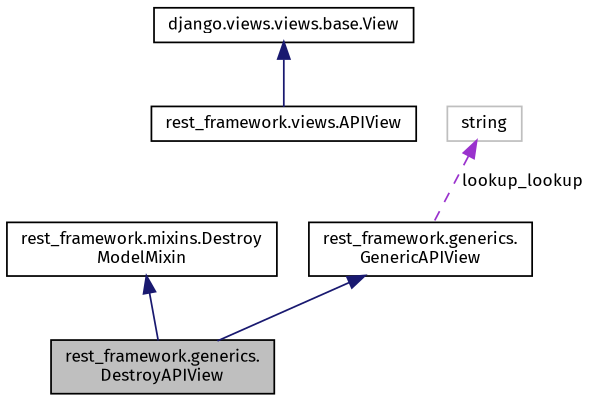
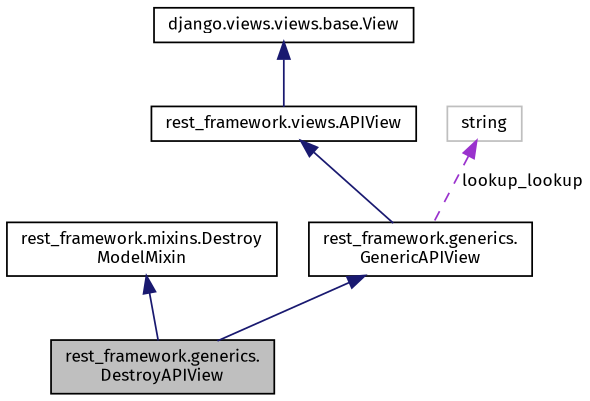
edge "rest_framework.generics. GenericAPIView" -> "rest_framework.views.APIView": added
